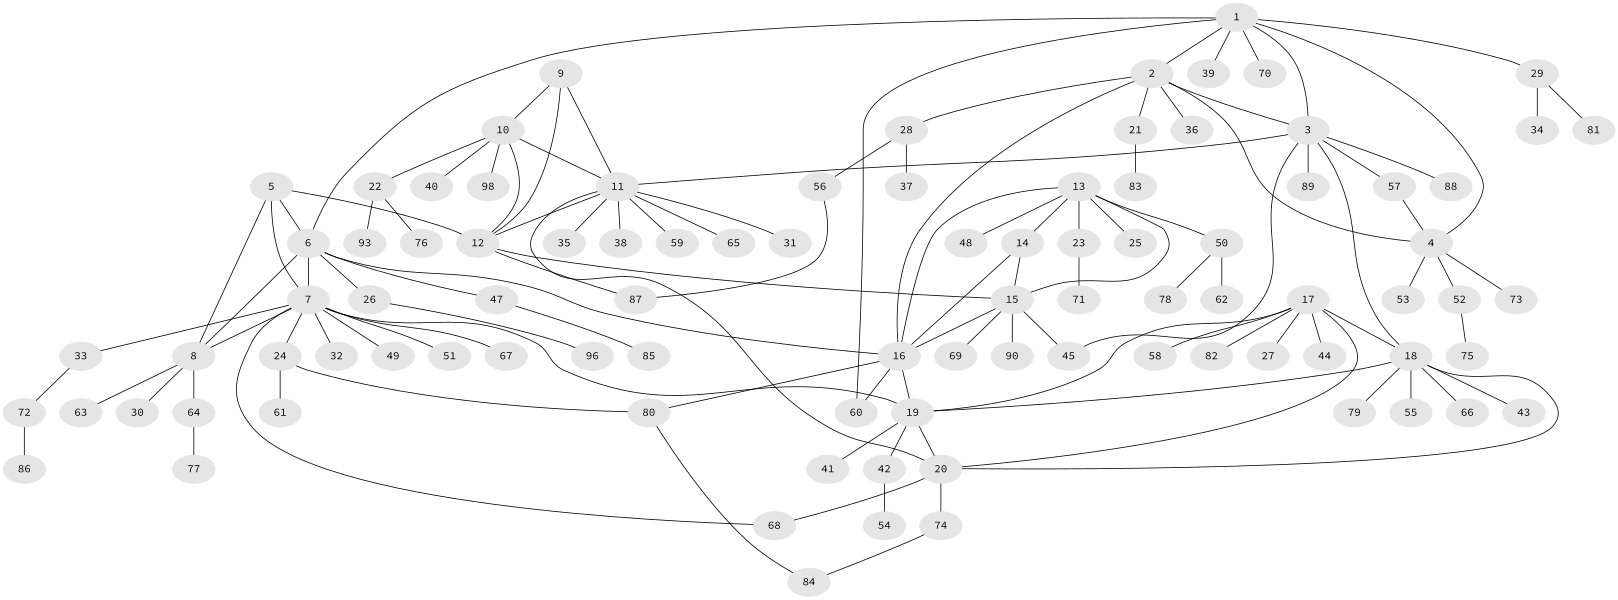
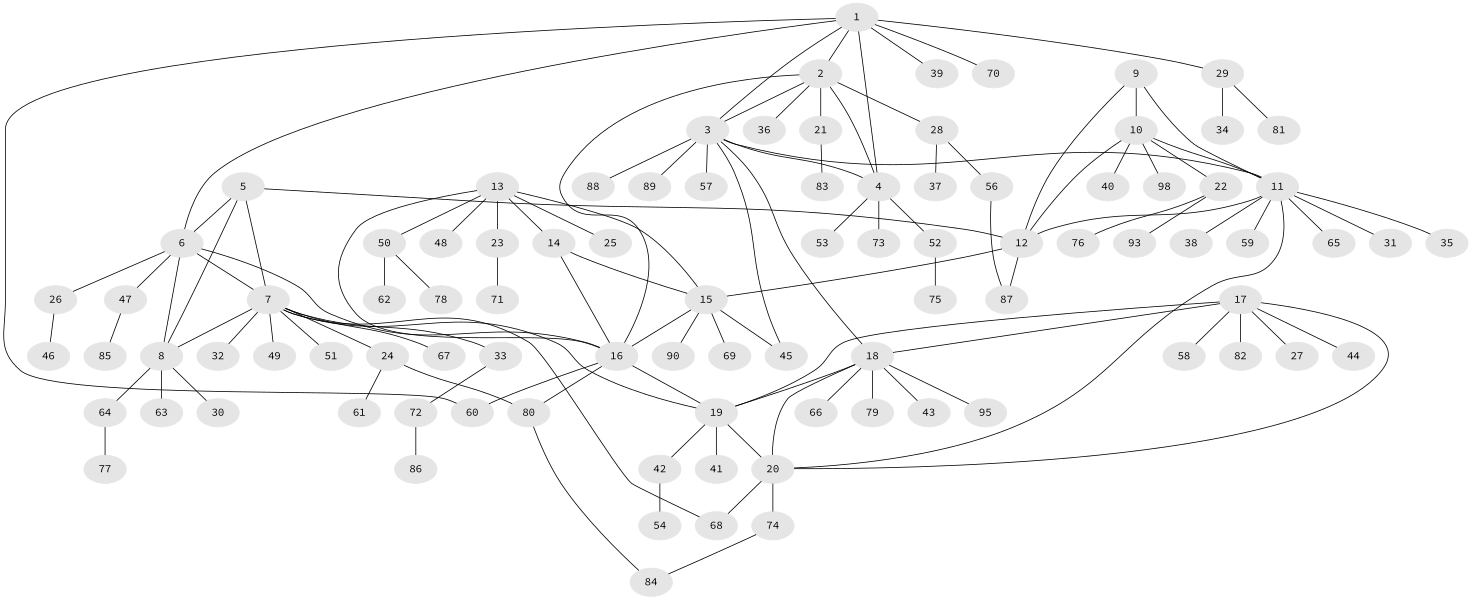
edge "57" -- "4": now "3" -- "4"
node "96": label "96" -> "46"
node "55": label "55" -> "95"
